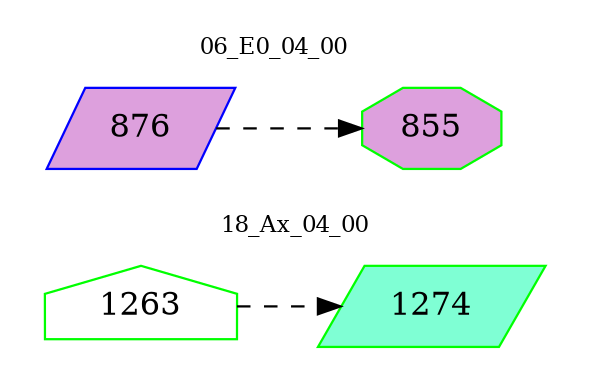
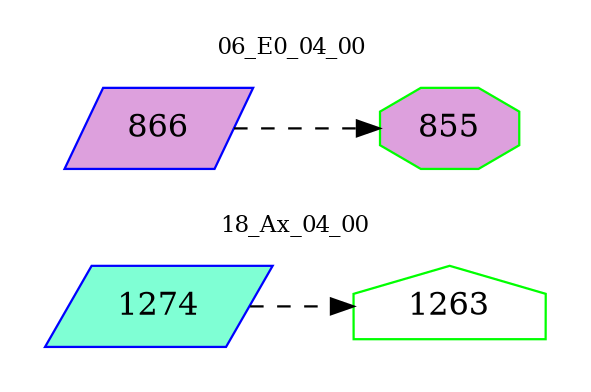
node "876": label "876" -> "866"
edge "1263" -> "1274": reversed
node "1274": color green -> blue
